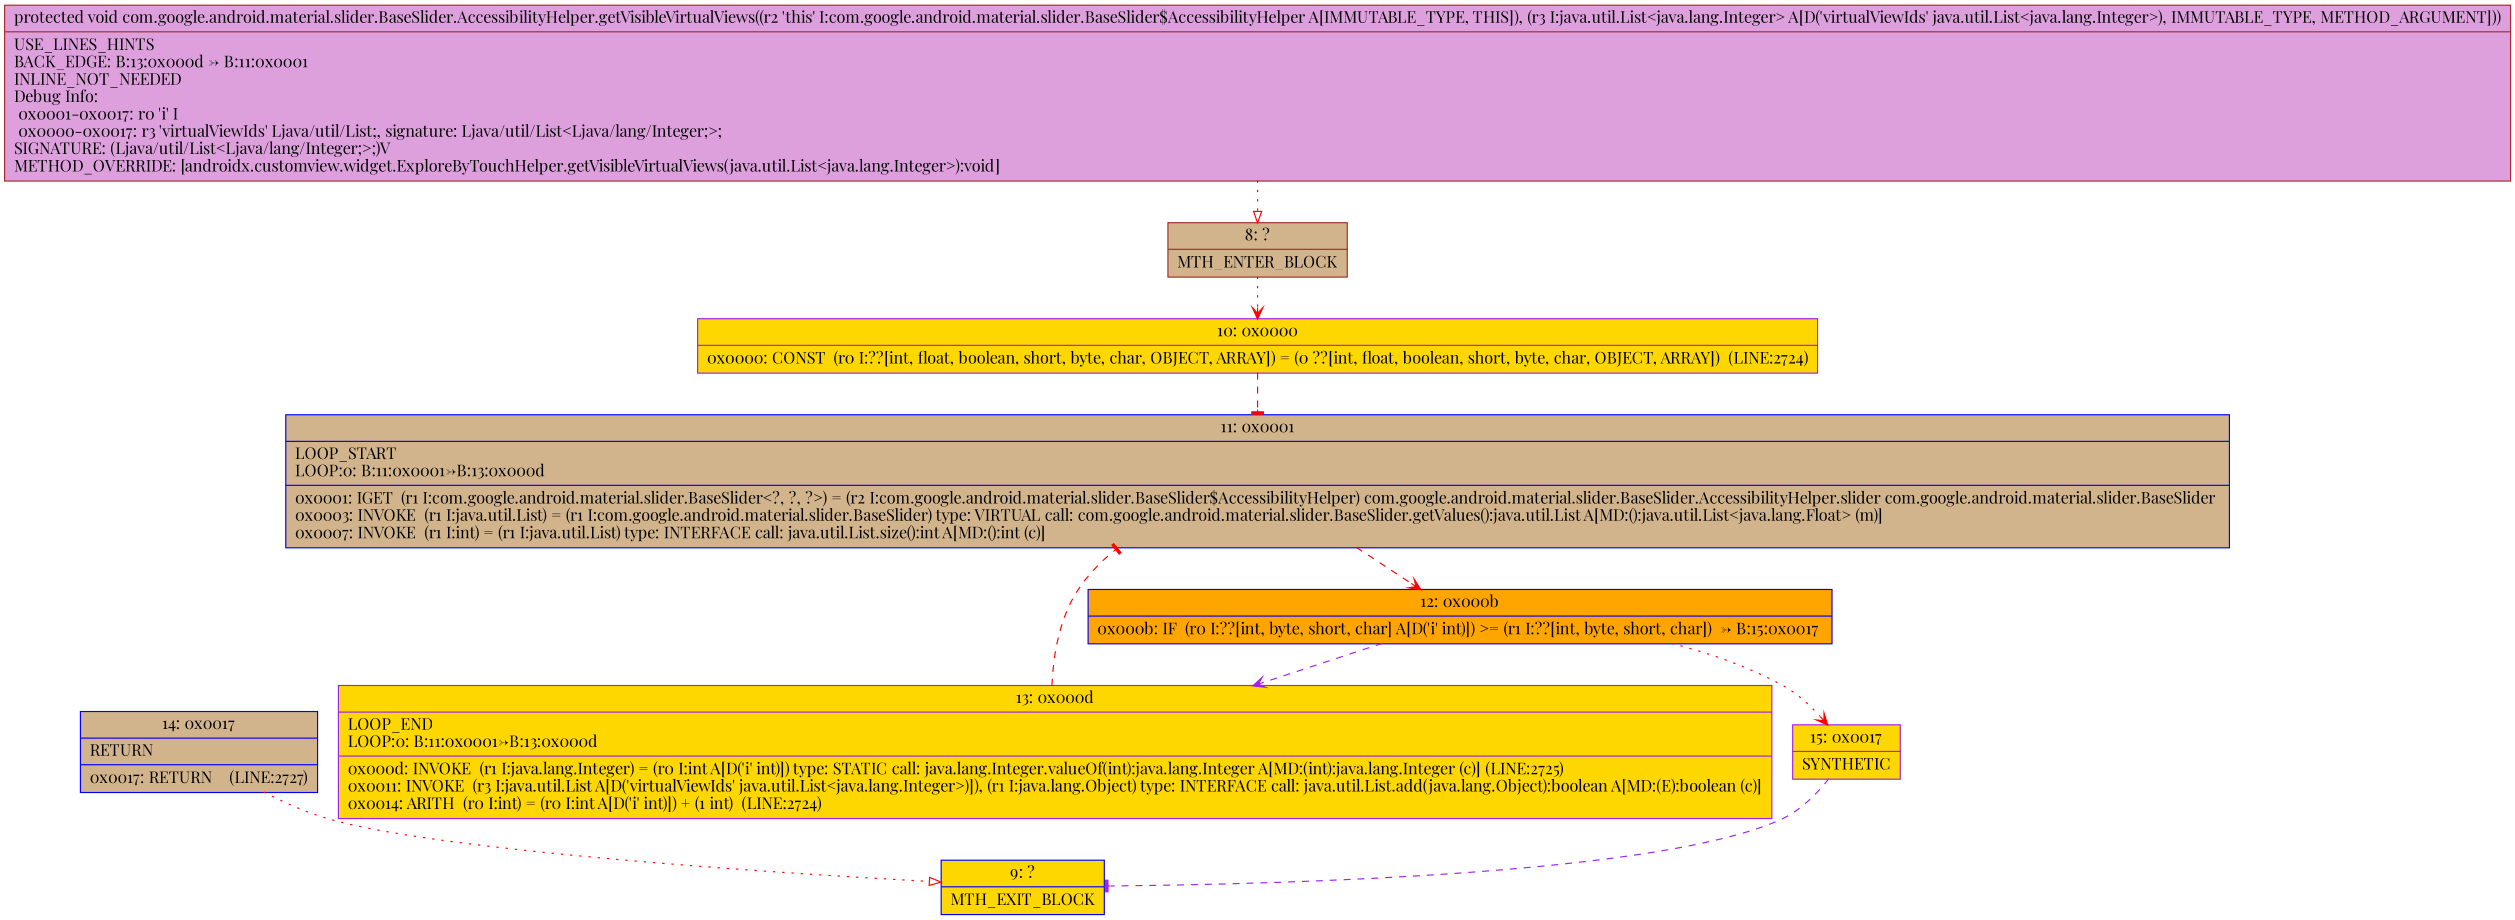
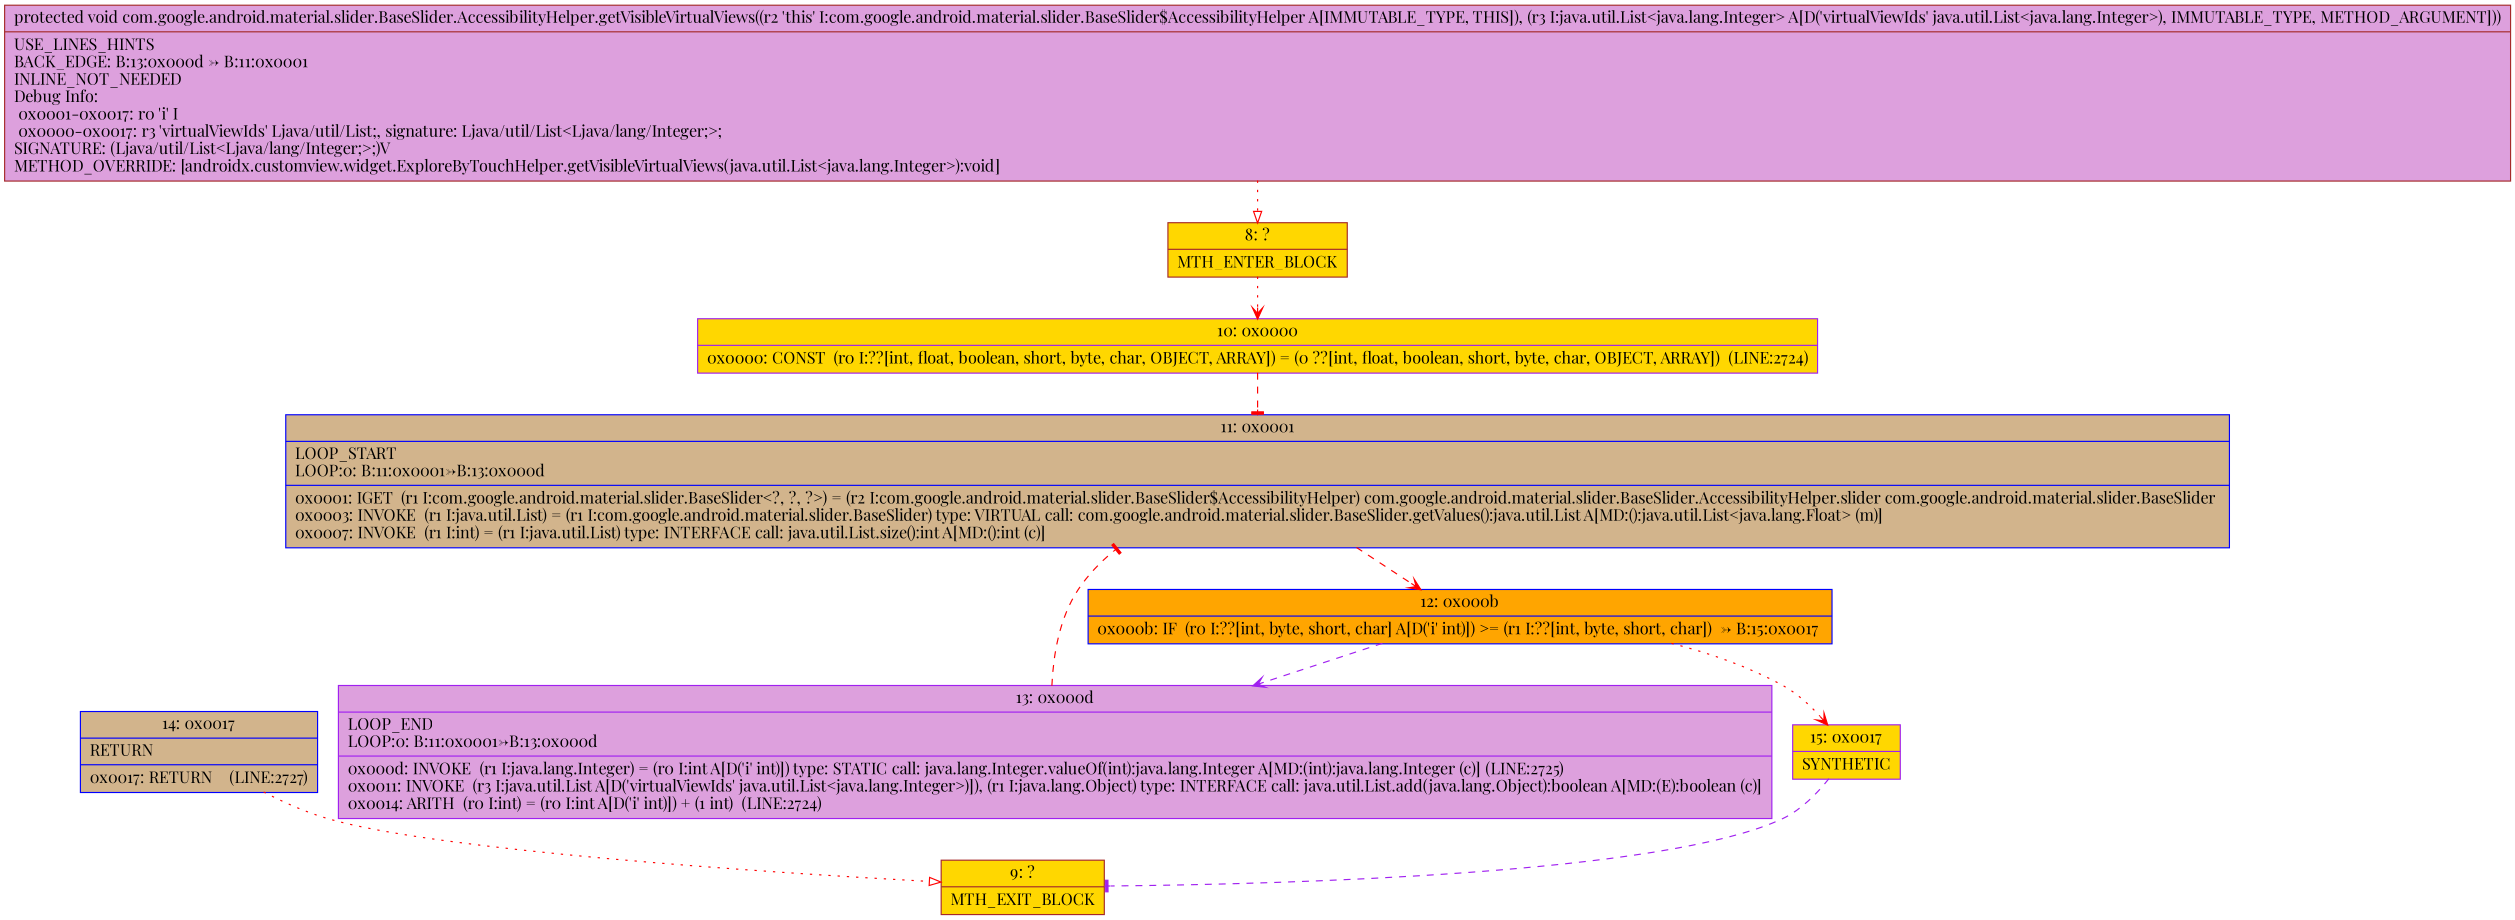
node "8: ?": fillcolor tan -> gold
node "13: 0x000d": fillcolor gold -> plum
node "9: ?": color blue -> brown
